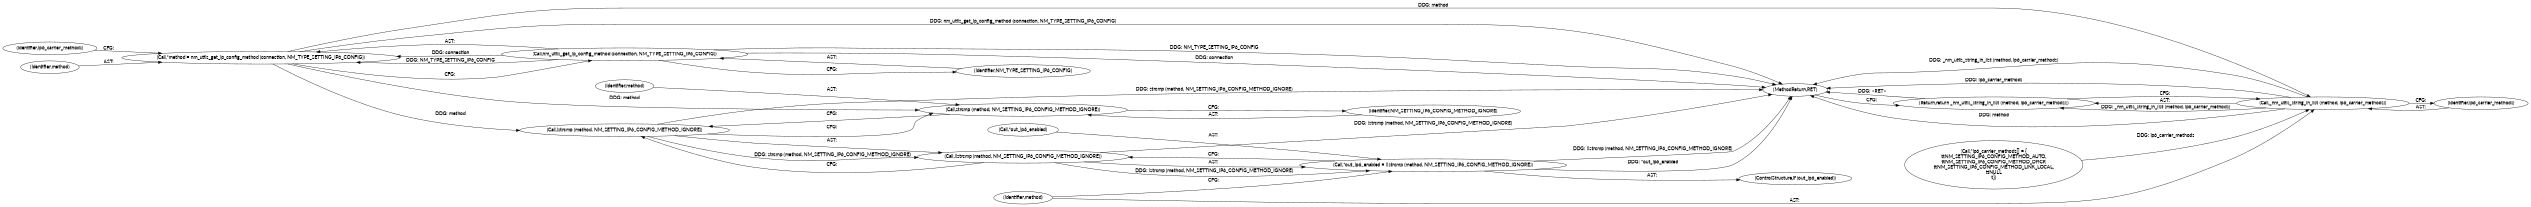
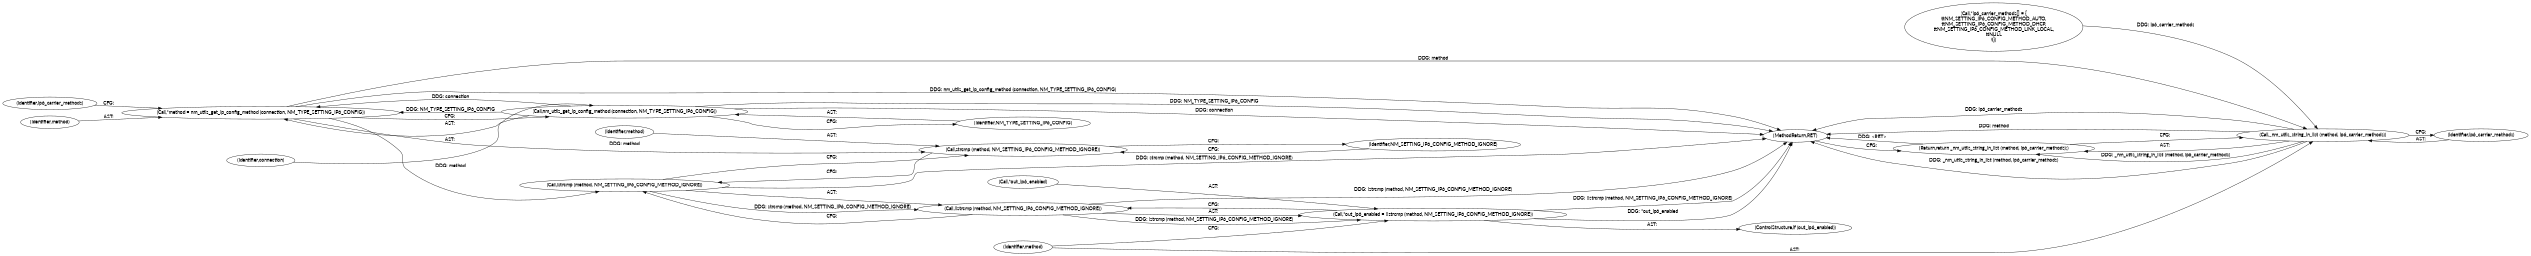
edge "(Identifier,NM_SETTING_IP6_CONFIG_METHOD_IGNORE)" -> "(Call,strcmp (method, NM_SETTING_IP6_CONFIG_METHOD_IGNORE))": label "AST: " -> "CFG: "
node "(Identifier,connection)": added
